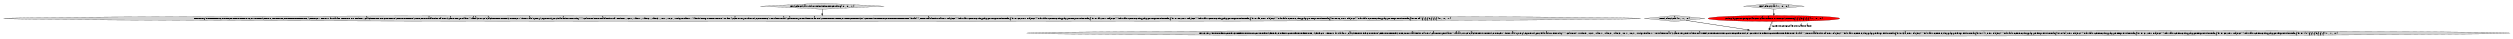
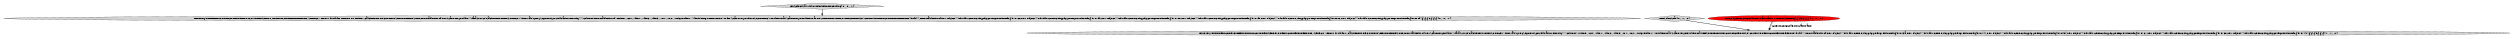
node "testSelectStar['1', '0', '0']": removed
